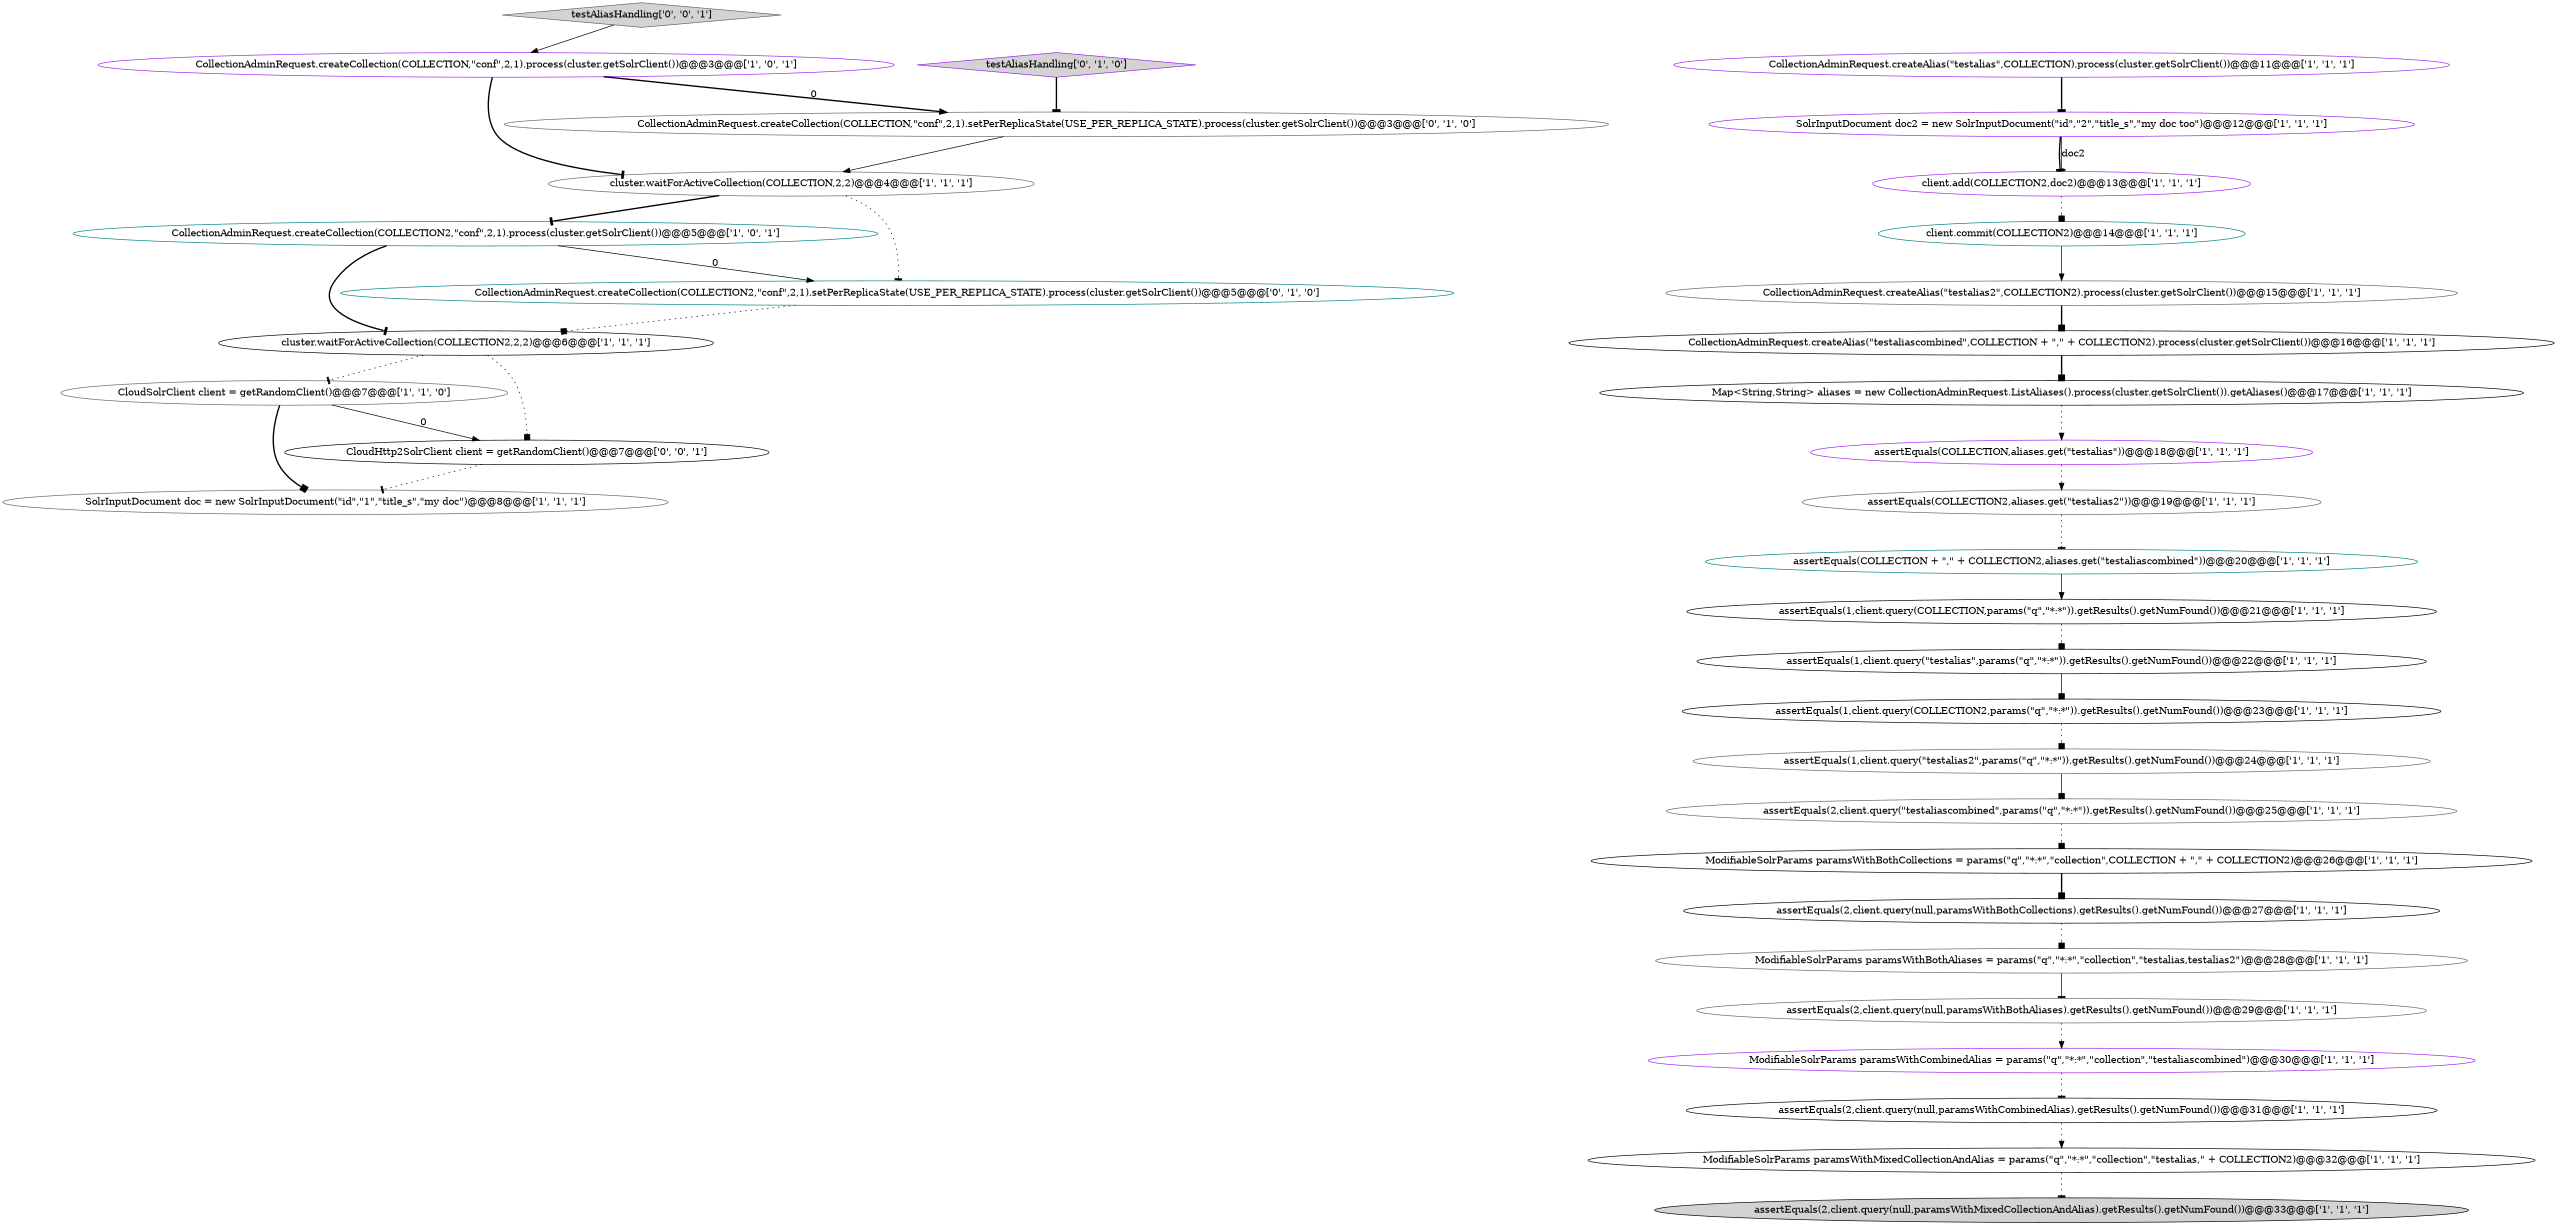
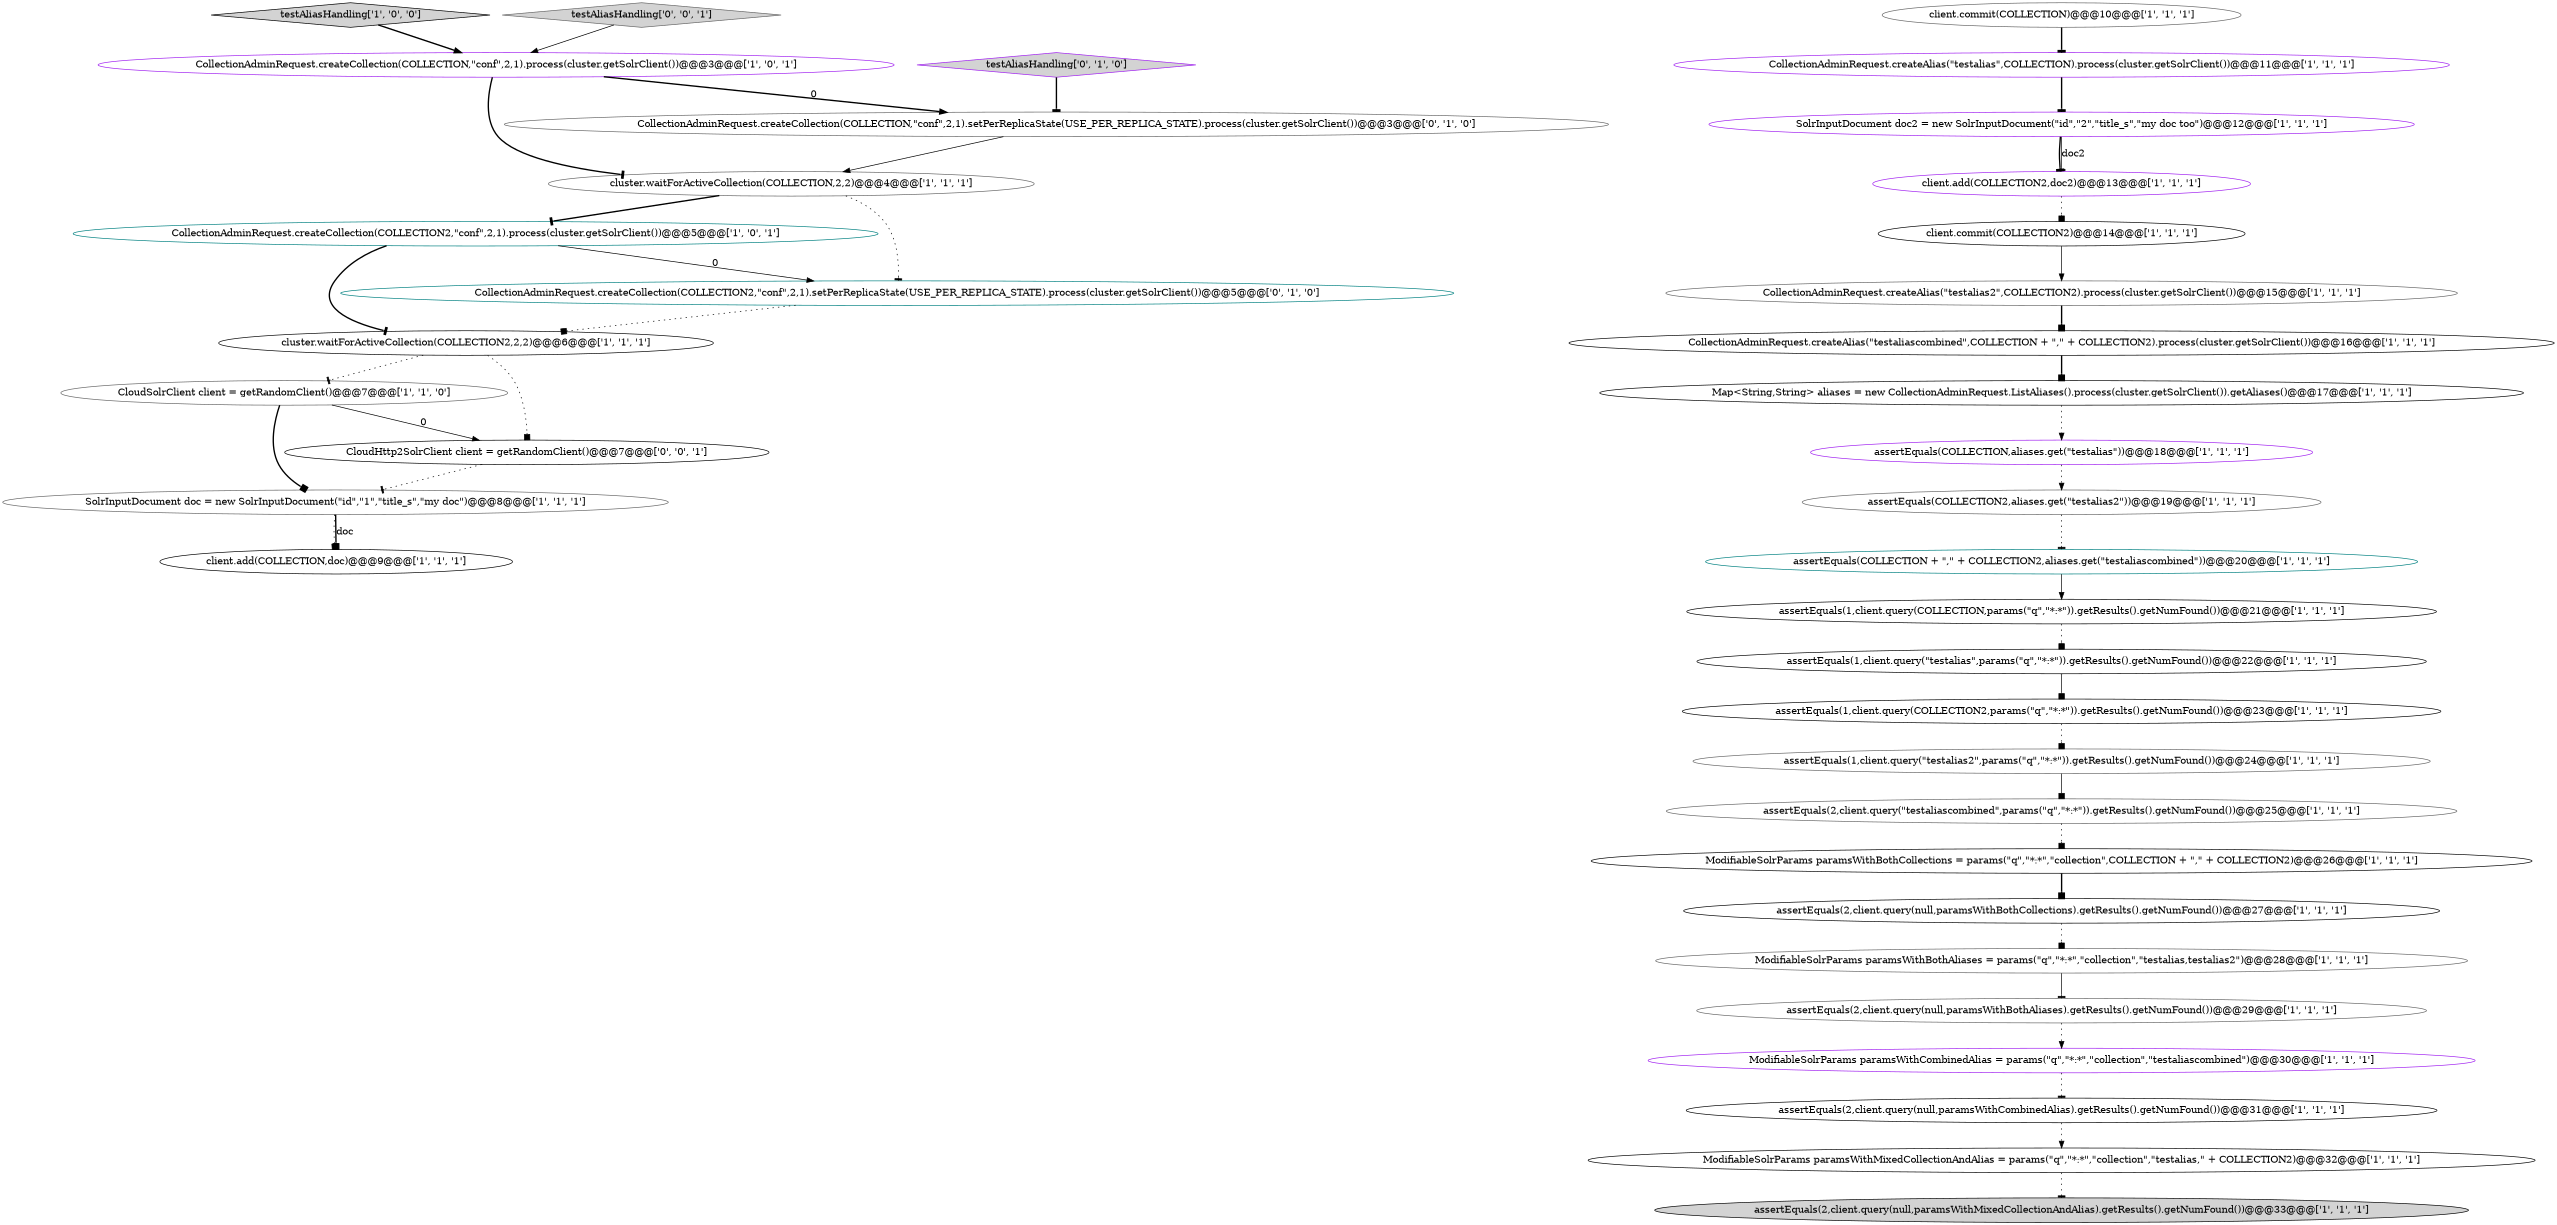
node "testAliasHandling['1', '0', '0']": added
node "client.commit(COLLECTION)@@@10@@@['1', '1', '1']": added
node "client.commit(COLLECTION2)@@@14@@@['1', '1', '1']": color teal -> black
node "client.add(COLLECTION,doc)@@@9@@@['1', '1', '1']": added
